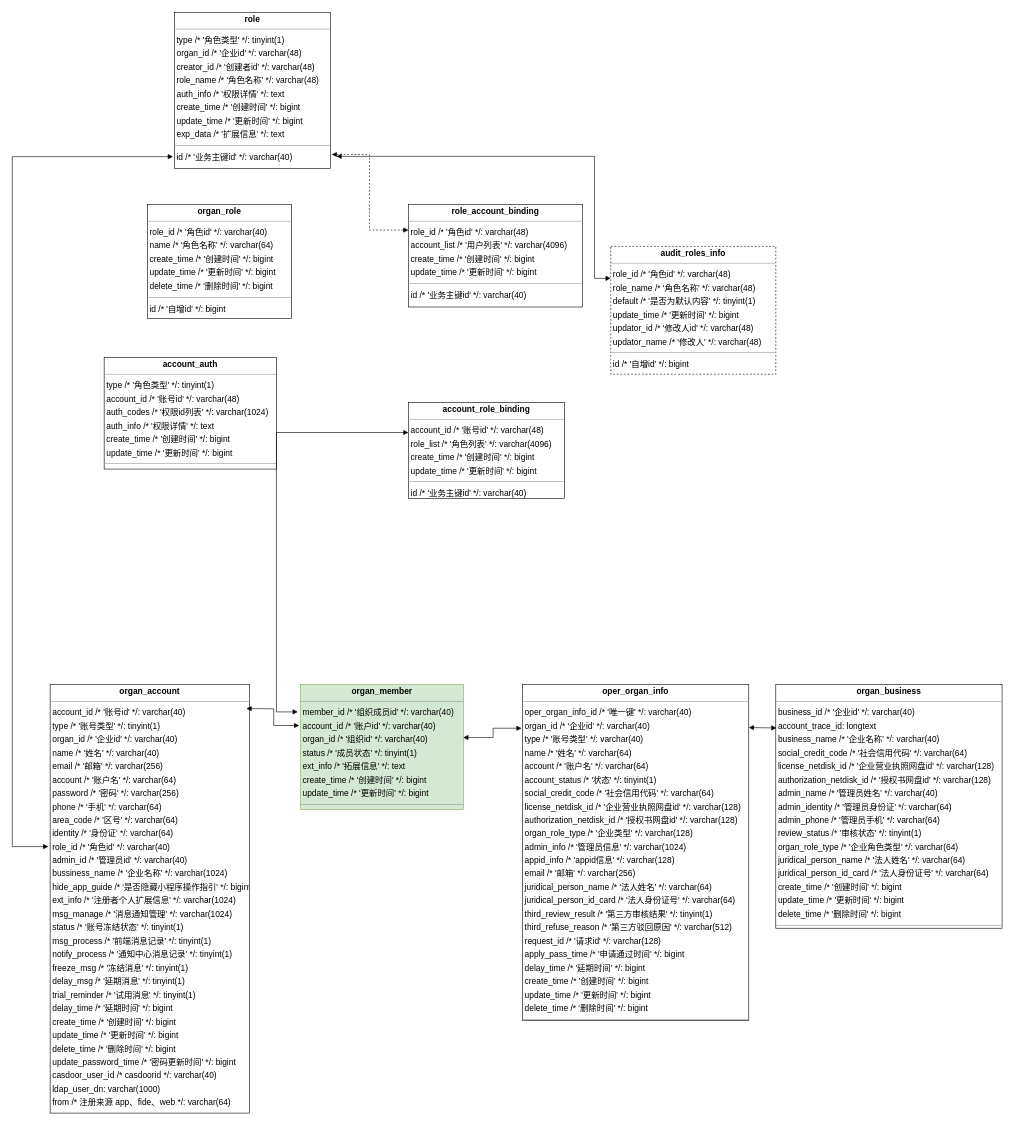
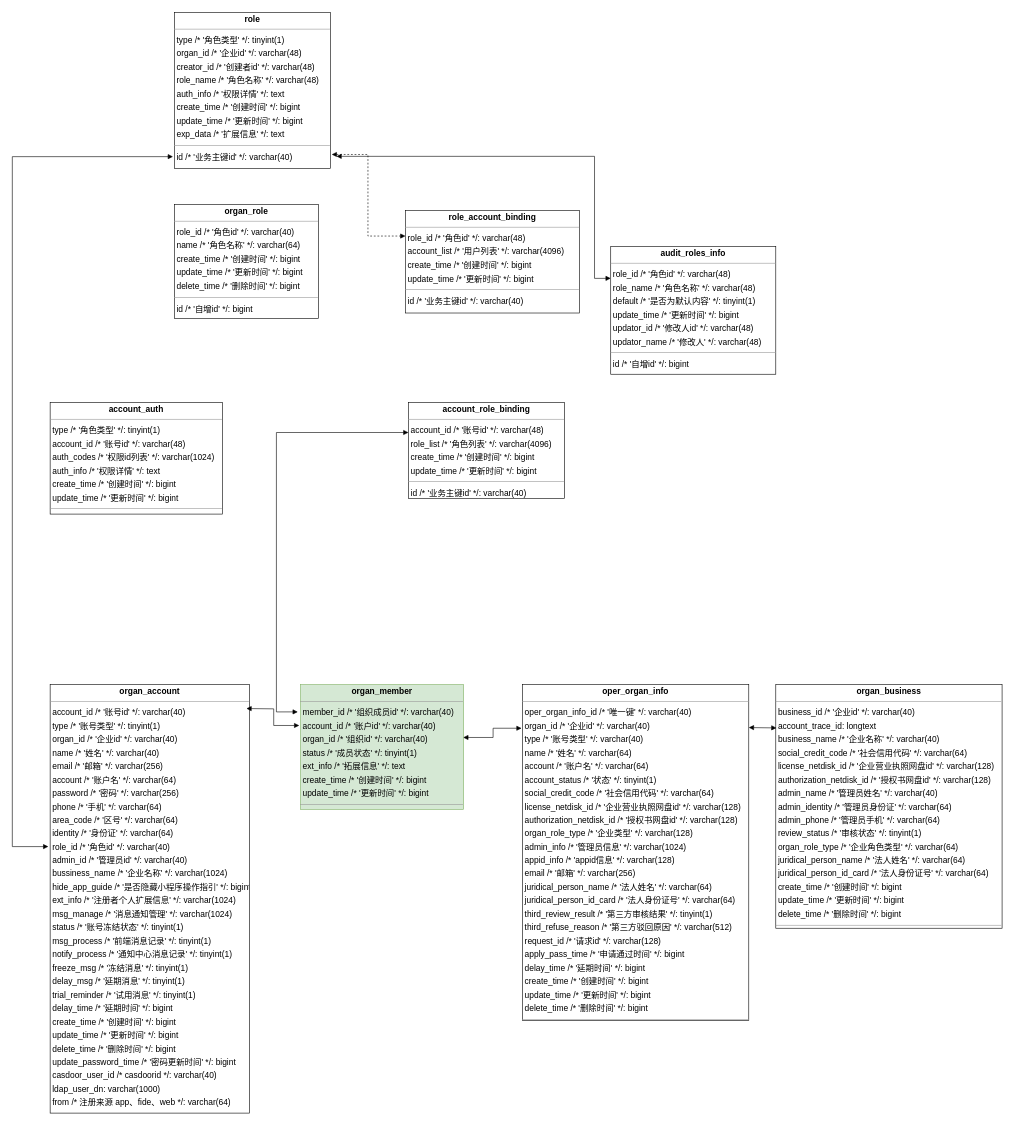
node "role_account_binding role_id /* '角色id' */: varchar(48) account_list /* '用户列表' */: varchar(4096) create_time /* '创建时间' */: bigint update_time /* '更新时间' */: bigint id /* '业务主键id' */: varchar(40)": moved (495, 256) -> (492, 262)
node "organ_role role_id /* '角色id' */: varchar(40) name /* '角色名称' */: varchar(64) create_time /* '创建时间' */: bigint update_time /* '更新时间' */: bigint delete_time /* '删除时间' */: bigint id /* '自增id' */: bigint": moved (219, 261) -> (246, 261)
node "audit_roles_info role_id /* '角色id' */: varchar(48) role_name /* '角色名称' */: varchar(48) default /* '是否为默认内容' */: tinyint(1) update_time /* '更新时间' */: bigint updator_id /* '修改人id' */: varchar(48) updator_name /* '修改人' */: varchar(48) id /* '自增id' */: bigint": style dashed -> solid
node "account_auth type /* '角色类型' */: tinyint(1) account_id /* '账号id' */: varchar(48) auth_codes /* '权限id列表' */: varchar(1024) auth_info /* '权限详情' */: text create_time /* '创建时间' */: bigint update_time /* '更新时间' */: bigint id /* '业务主键id' */: varchar(40)": moved (190, 413) -> (136, 458)
